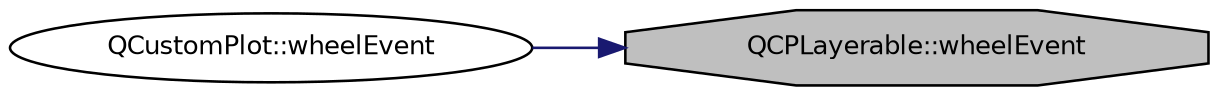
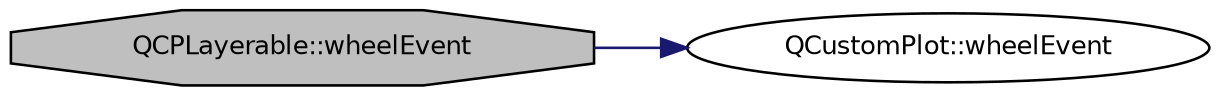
edge "QCustomPlot::wheelEvent" -> "QCPLayerable::wheelEvent": reversed
